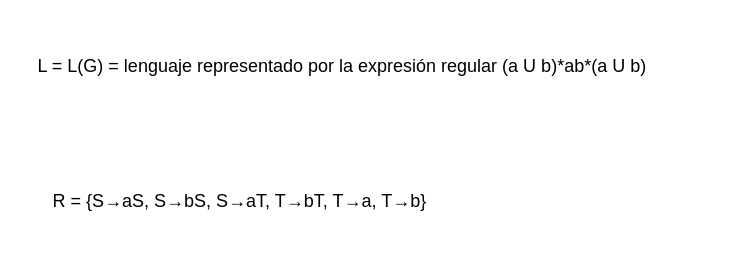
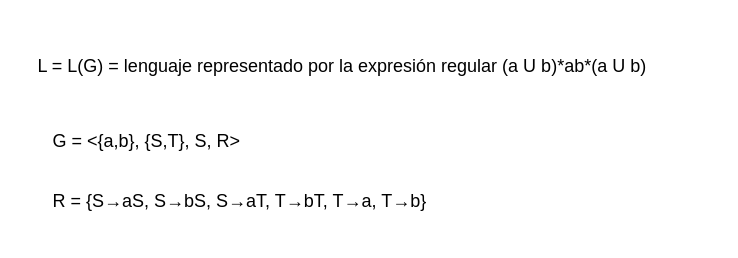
node "G = <{a,b}, {S,T}, S, R>": added
